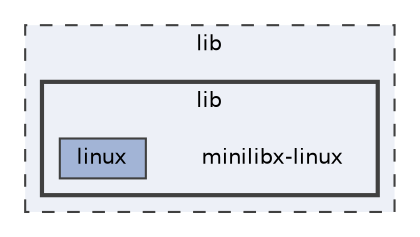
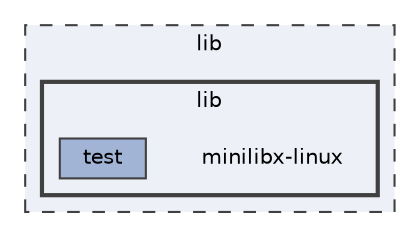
node "linux": label "linux" -> "test"
